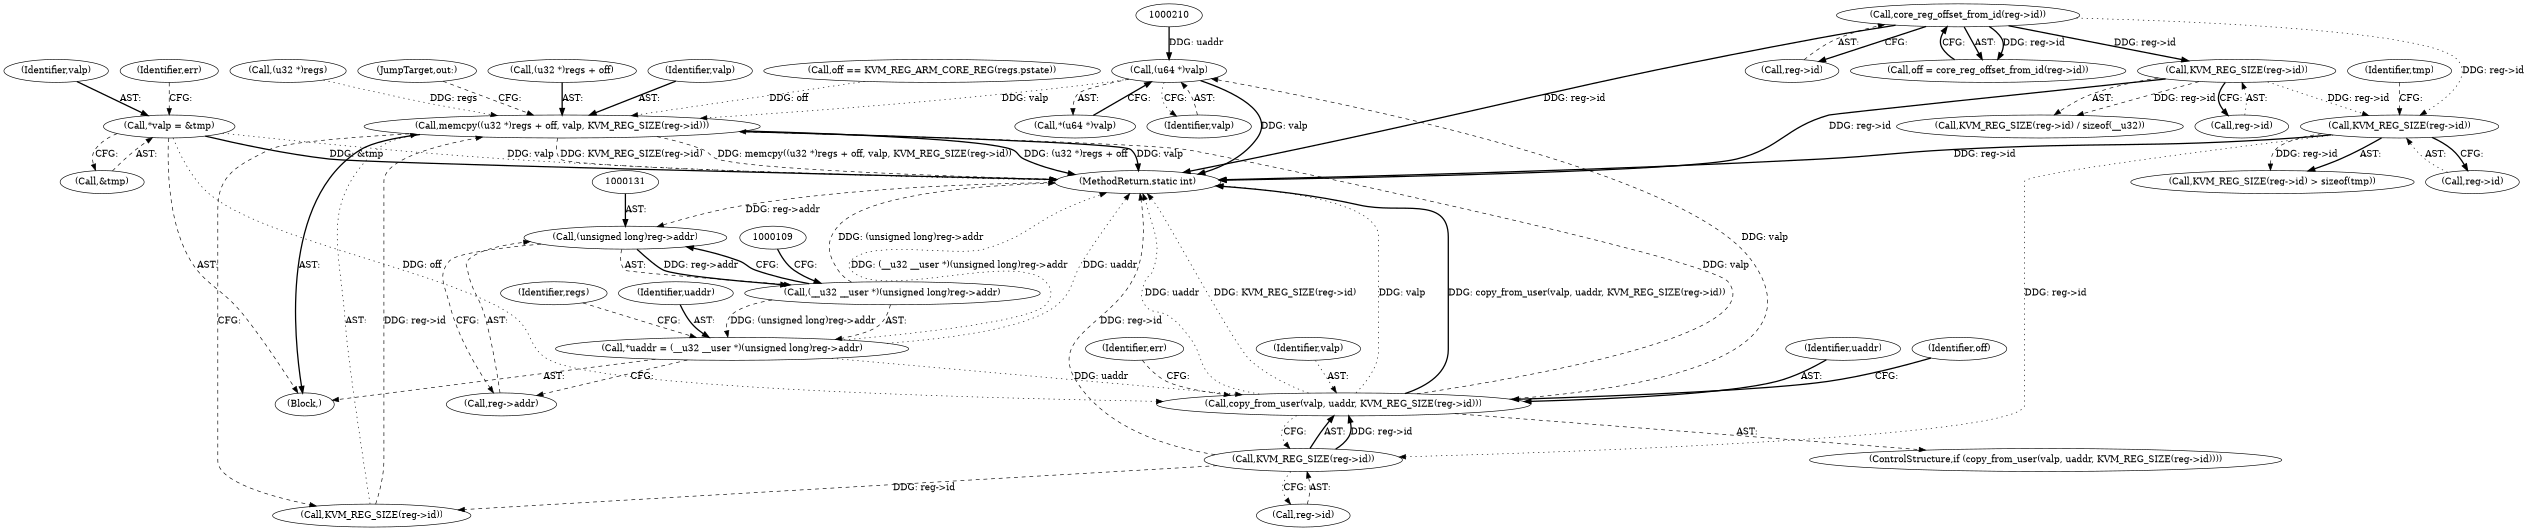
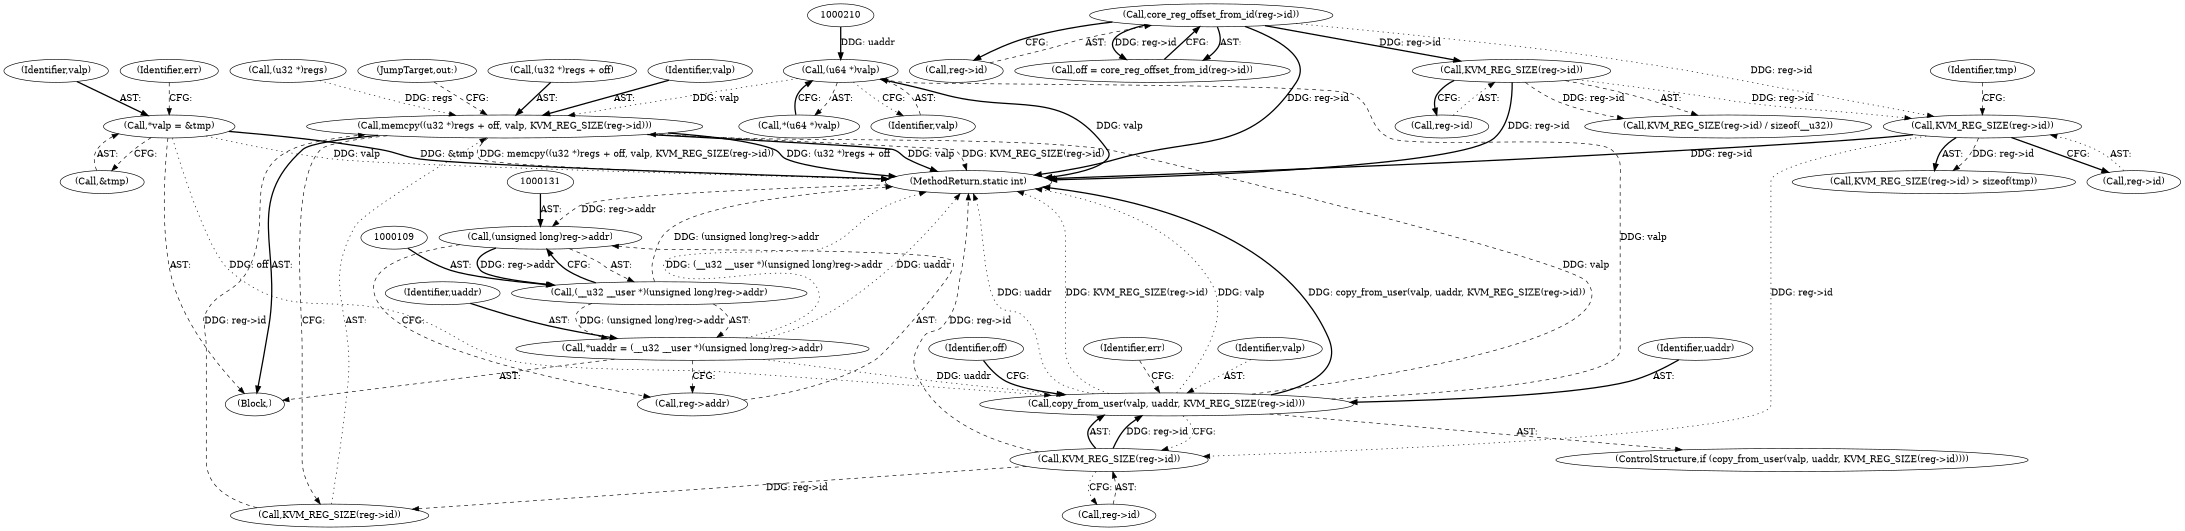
node "(Call,off == KVM_REG_ARM_CORE_REG(regs.pstate))": removed
edge "1000109" -> "(Call,(__u32 __user *)(unsigned long)reg->addr)": label "CFG: " -> "AST: "
node "(Identifier,regs)": removed
